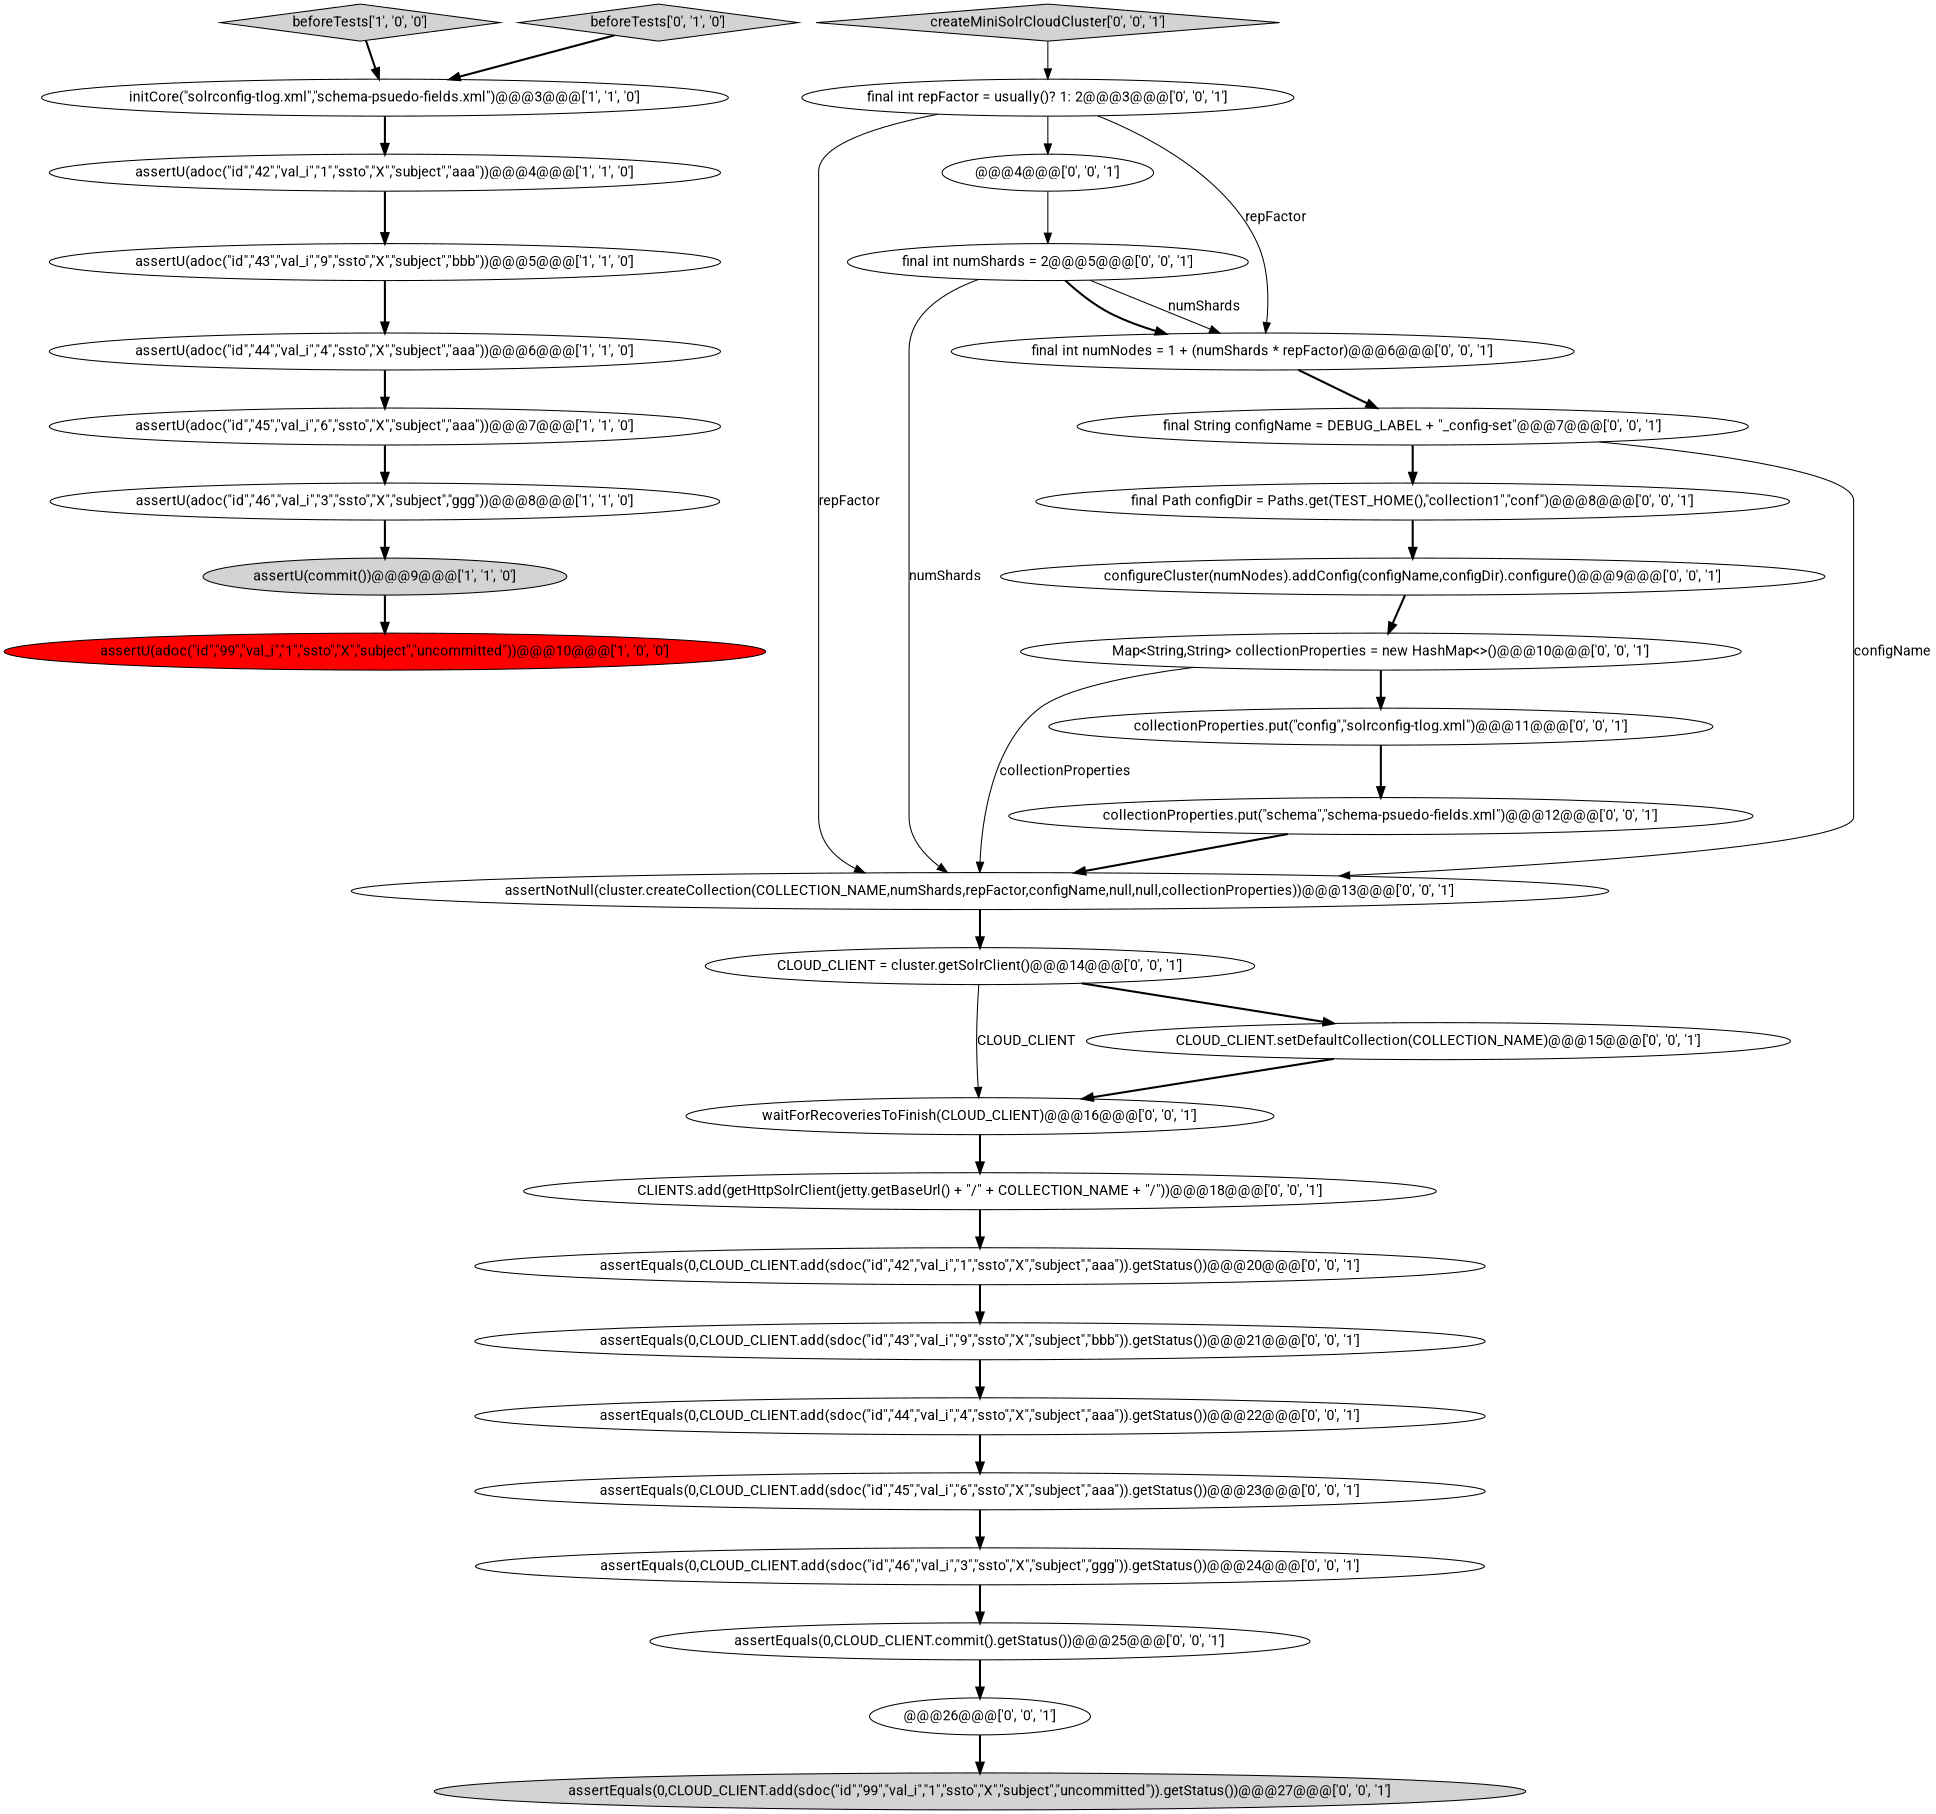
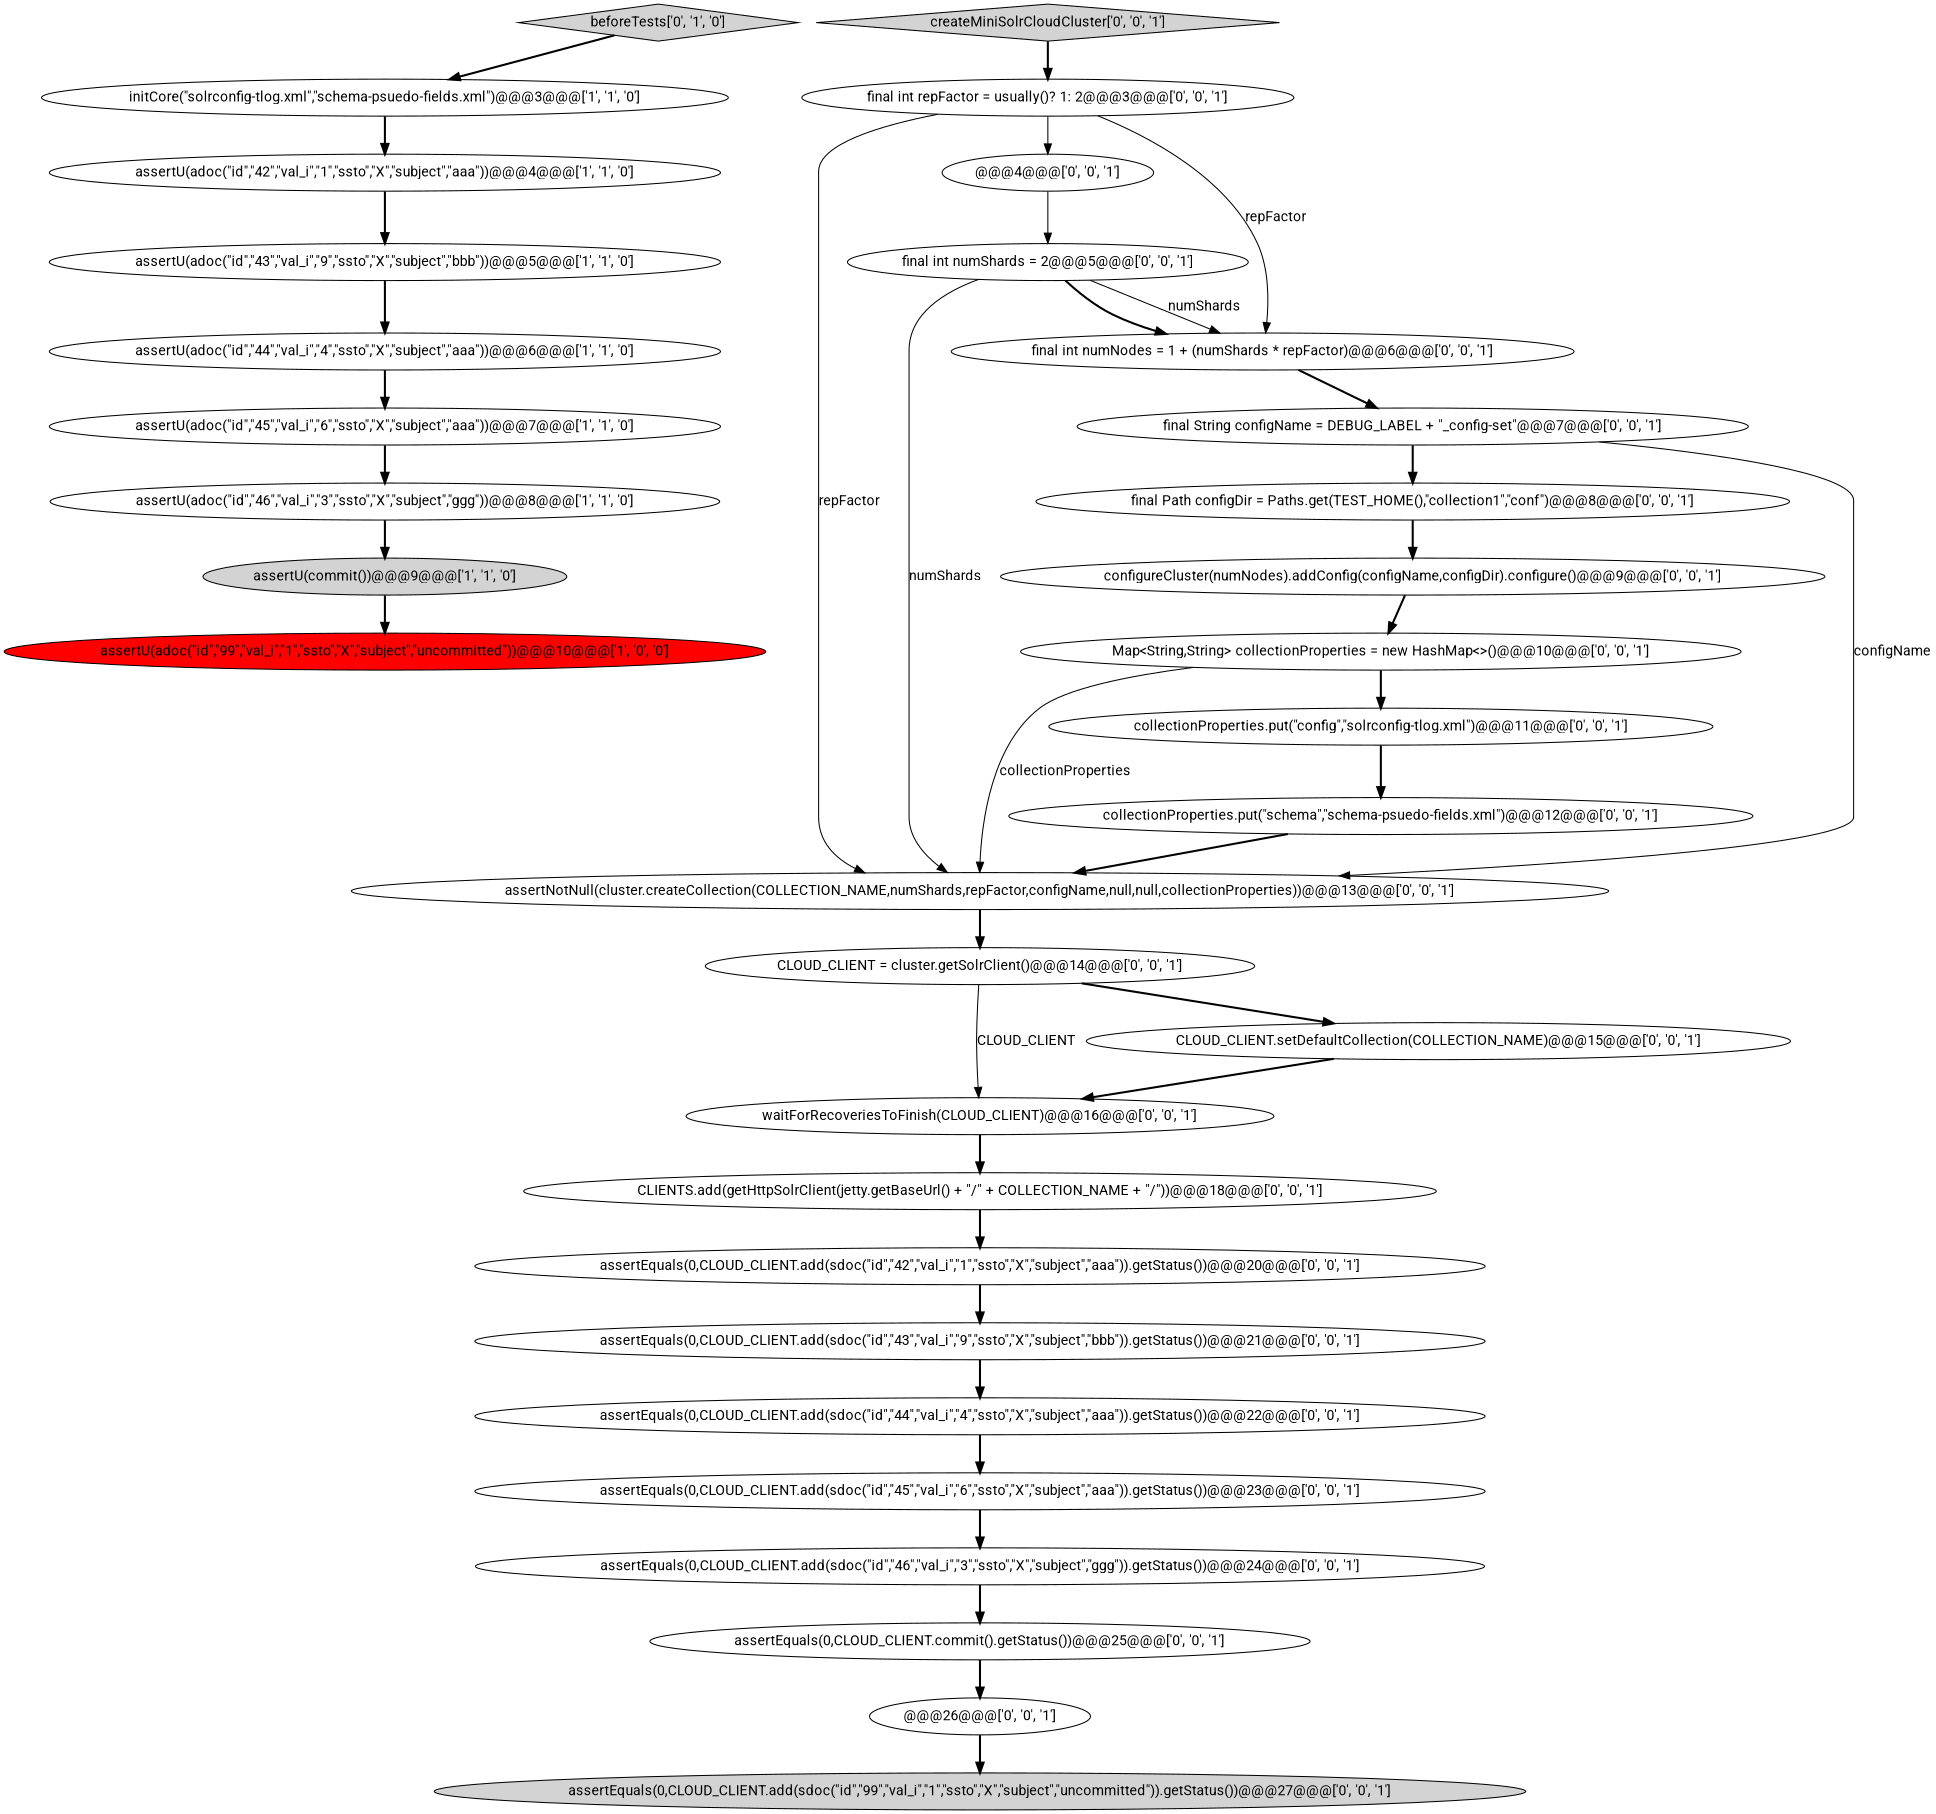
node "beforeTests['1', '0', '0']": removed
edge "createMiniSolrCloudCluster['0', '0', '1']" -> "final int repFactor = usually()? 1: 2@@@3@@@['0', '0', '1']": style solid -> bold
